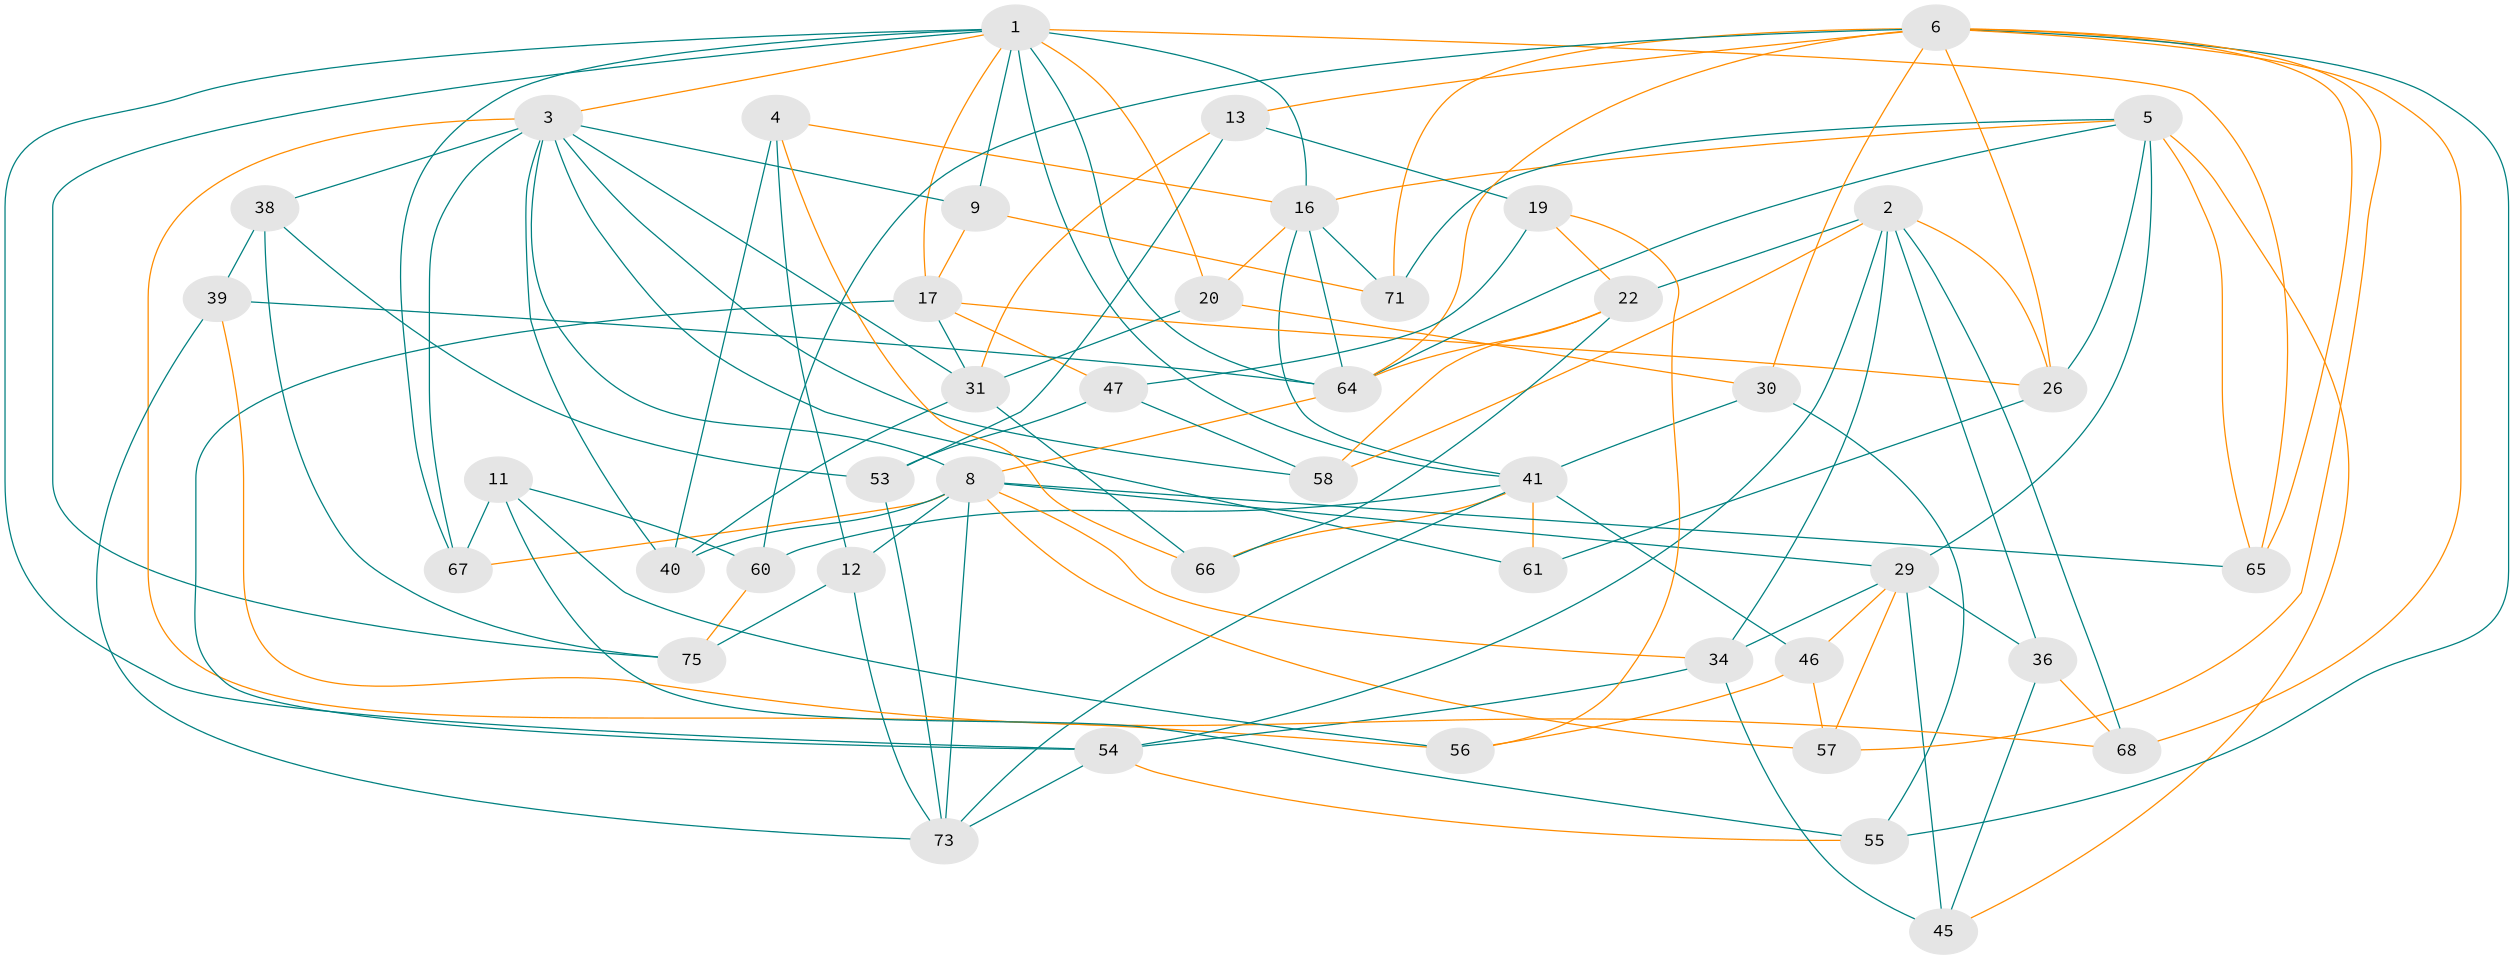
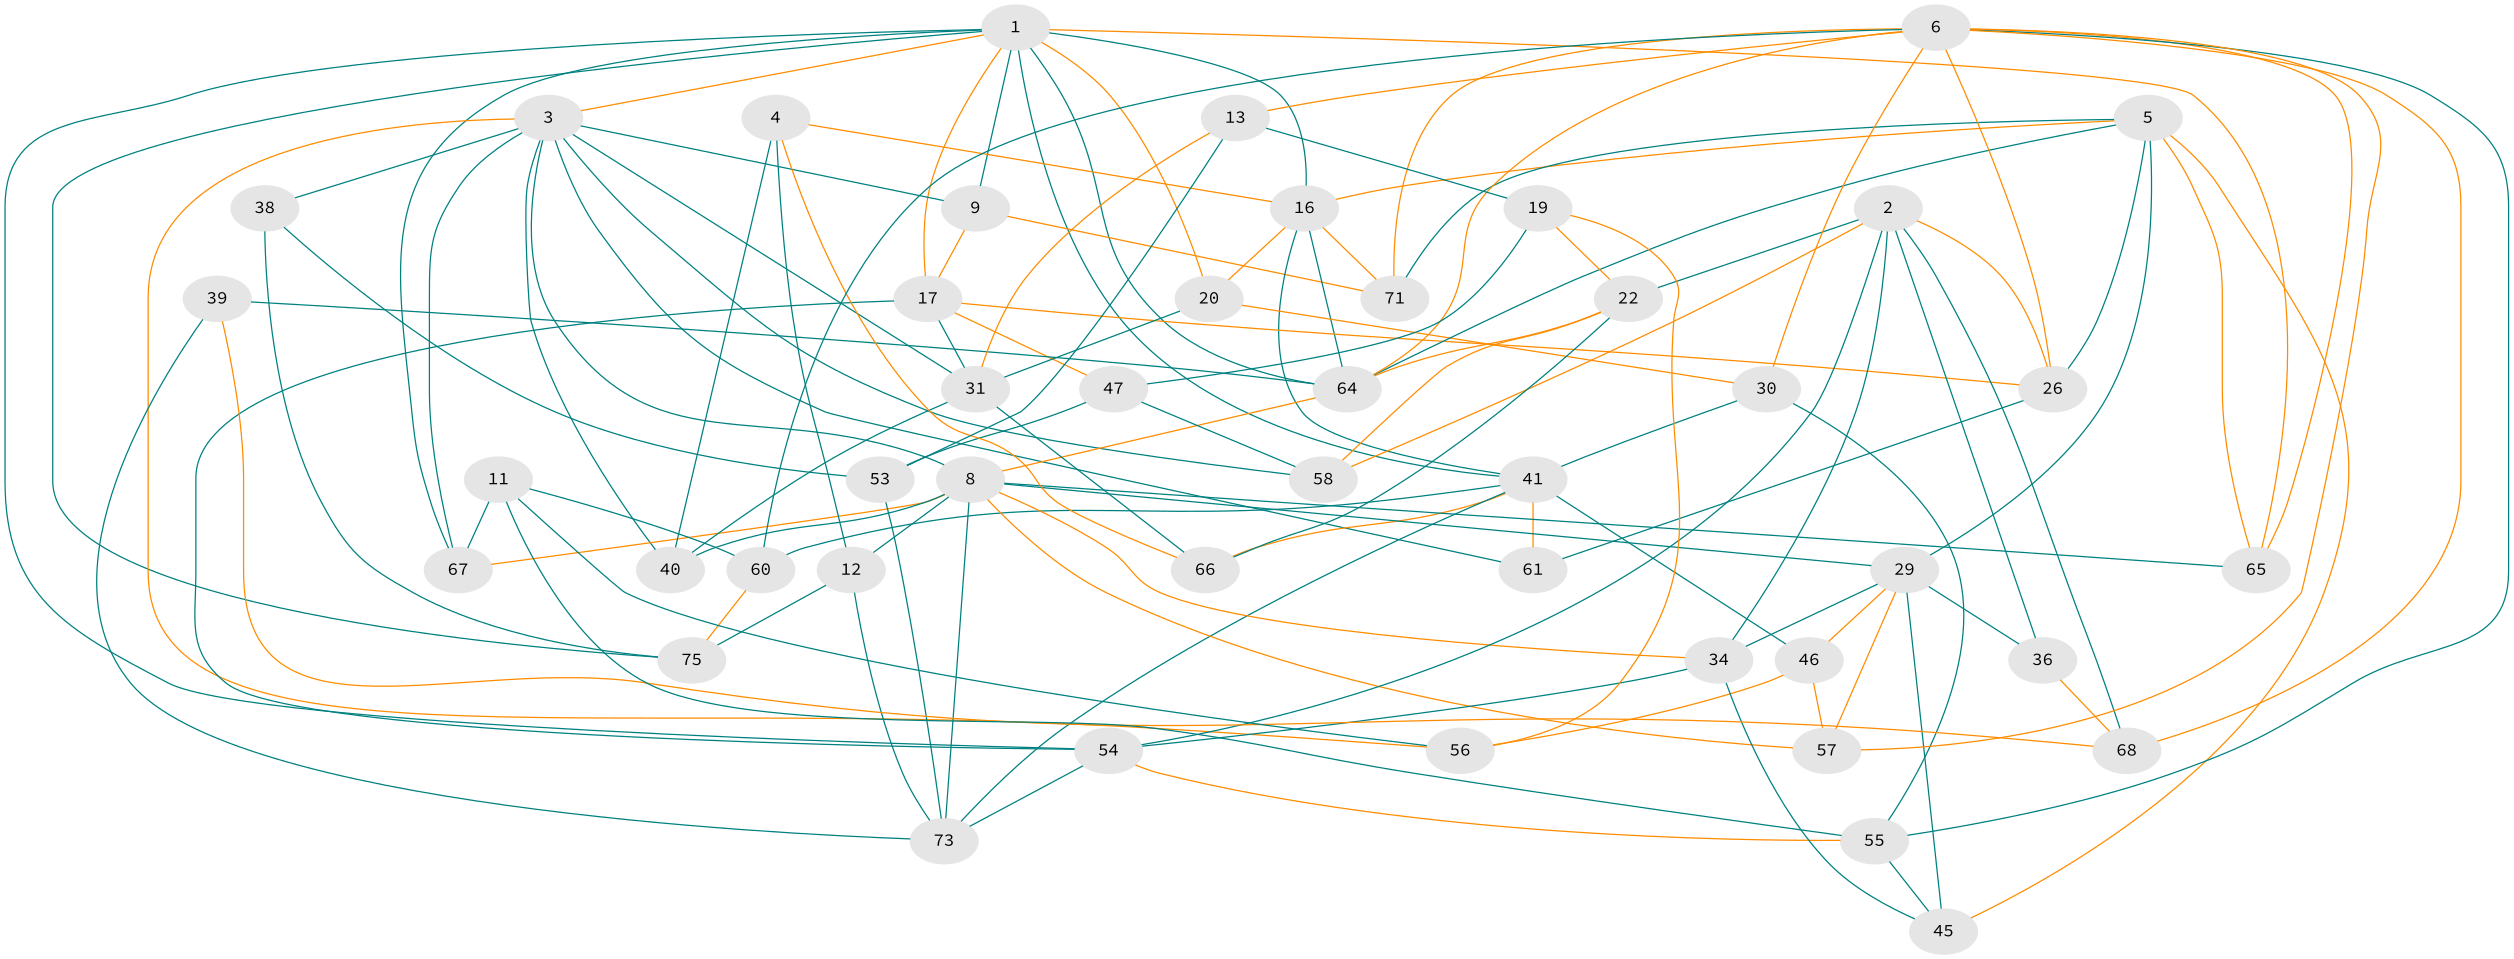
edge "16" -- "71": color teal -> darkorange
edge "38" -- "39": removed
edge "36" -- "45": now "55" -- "45"
